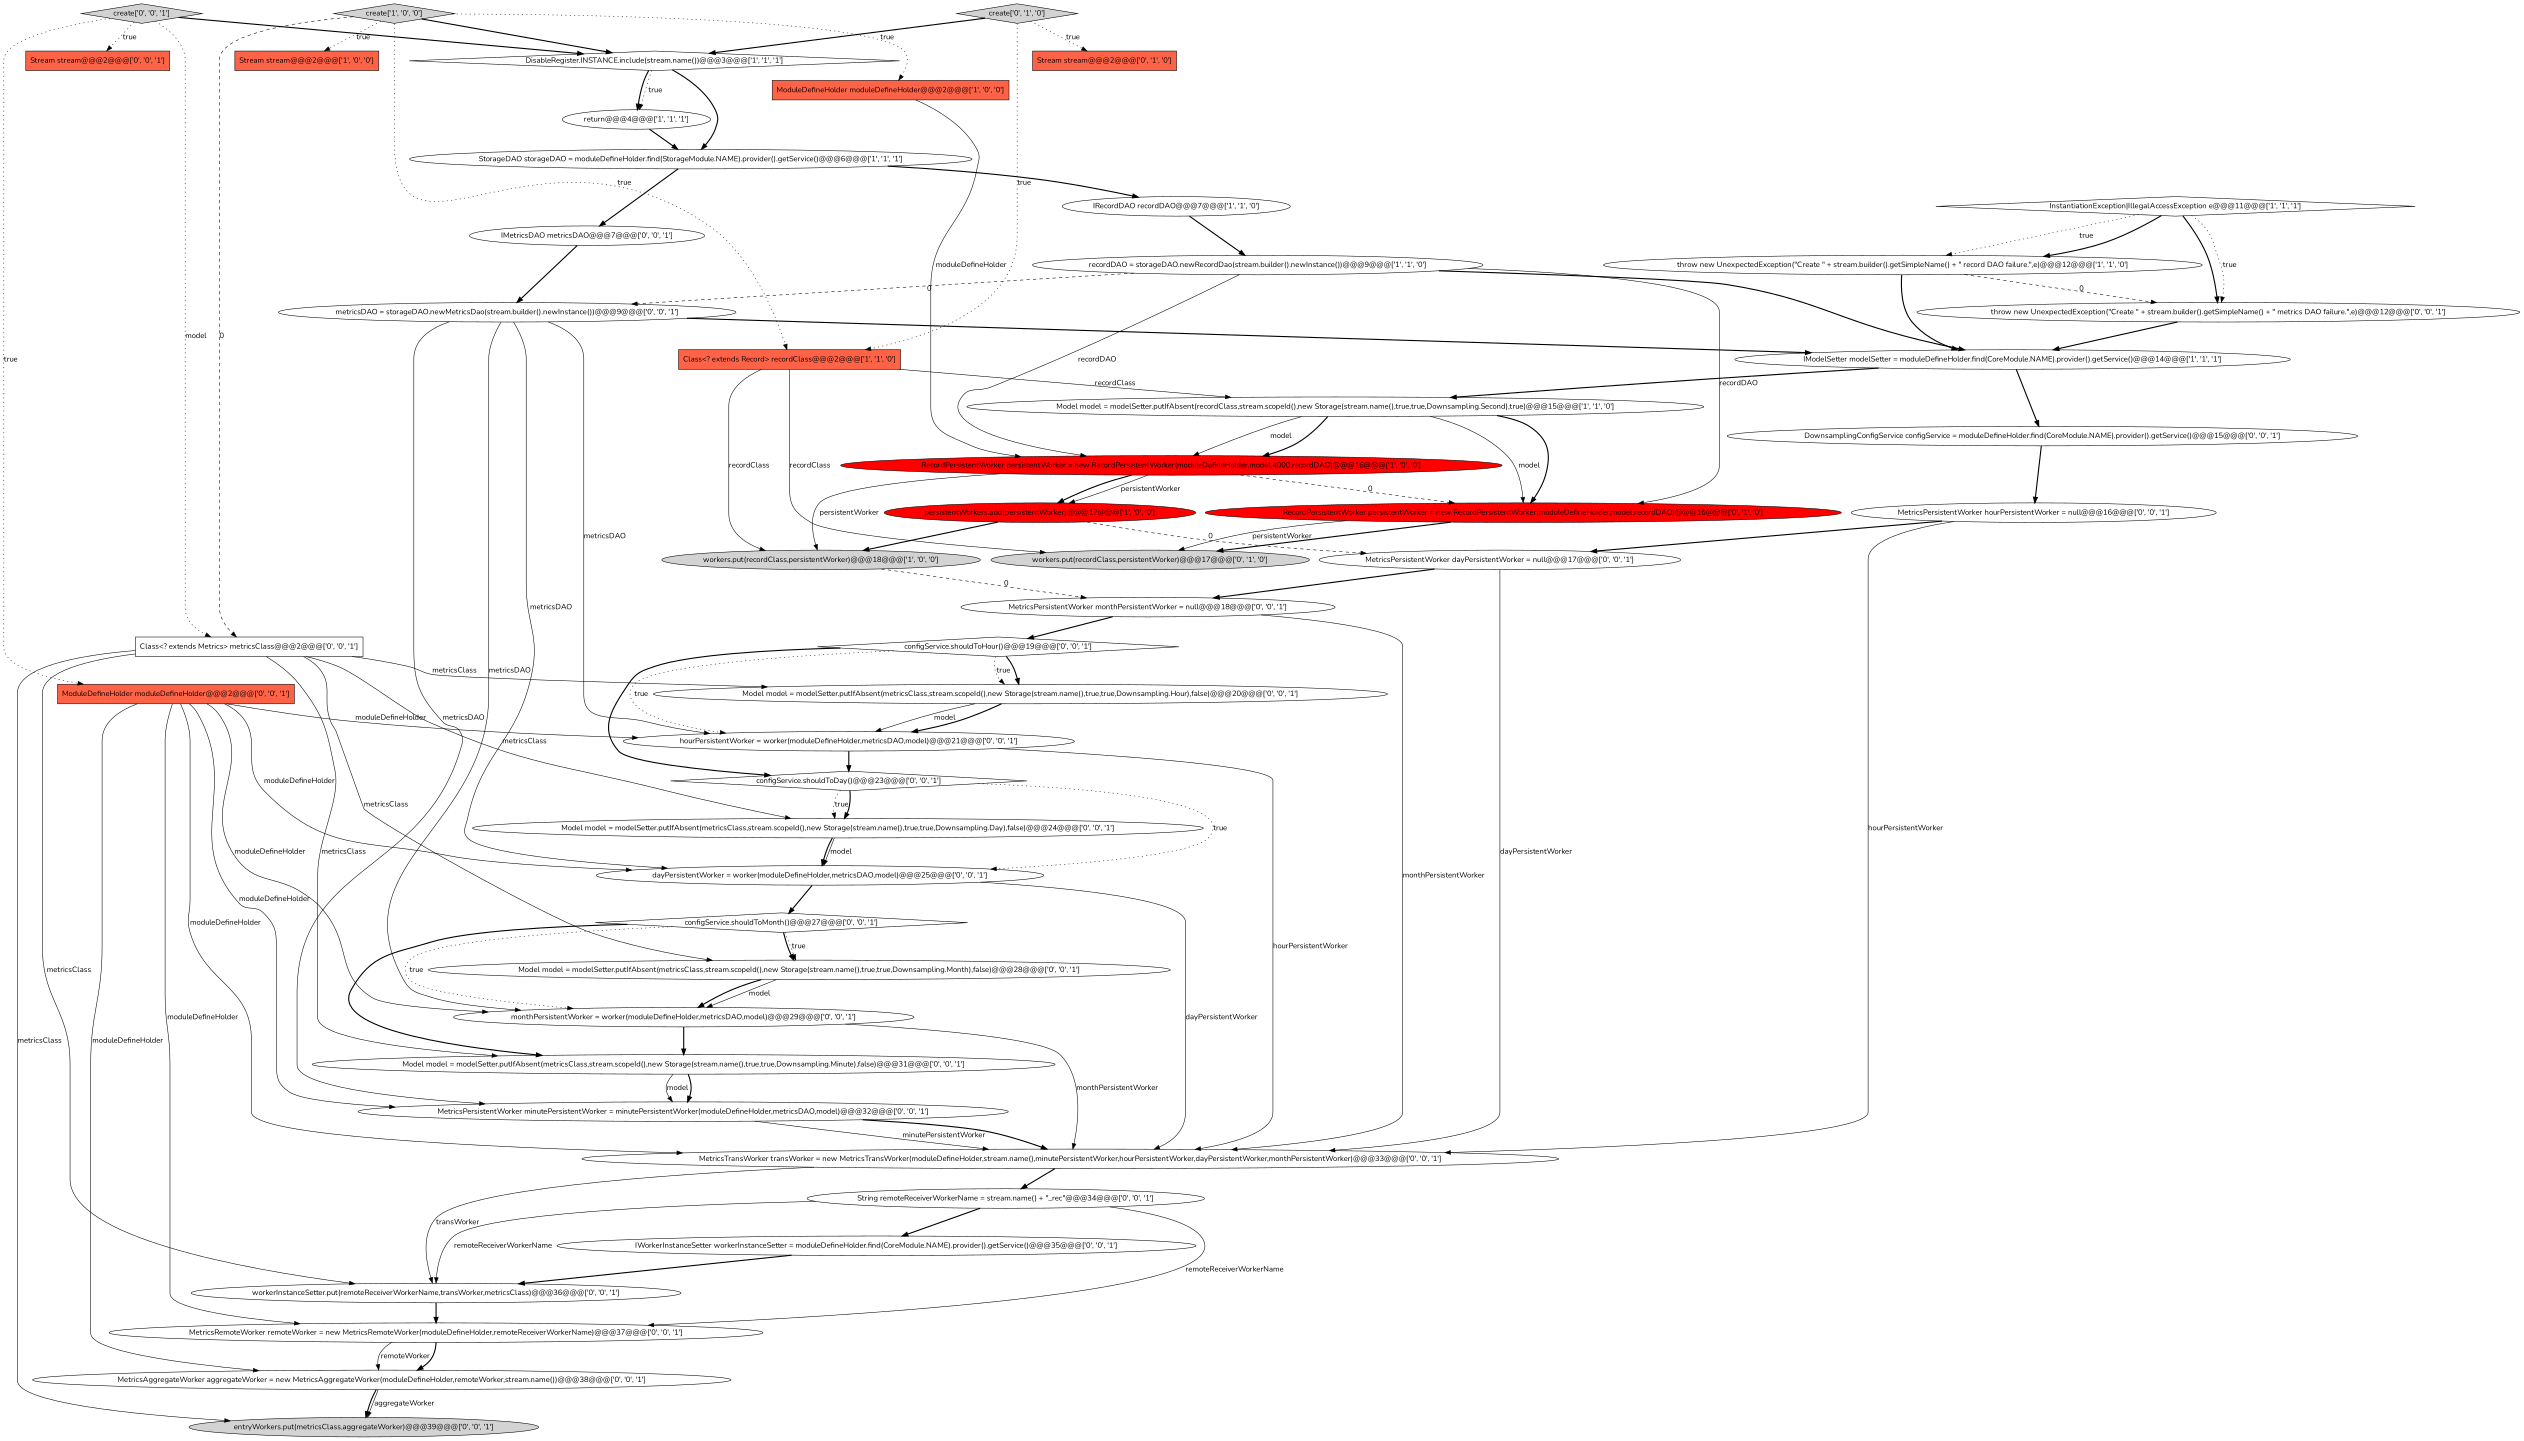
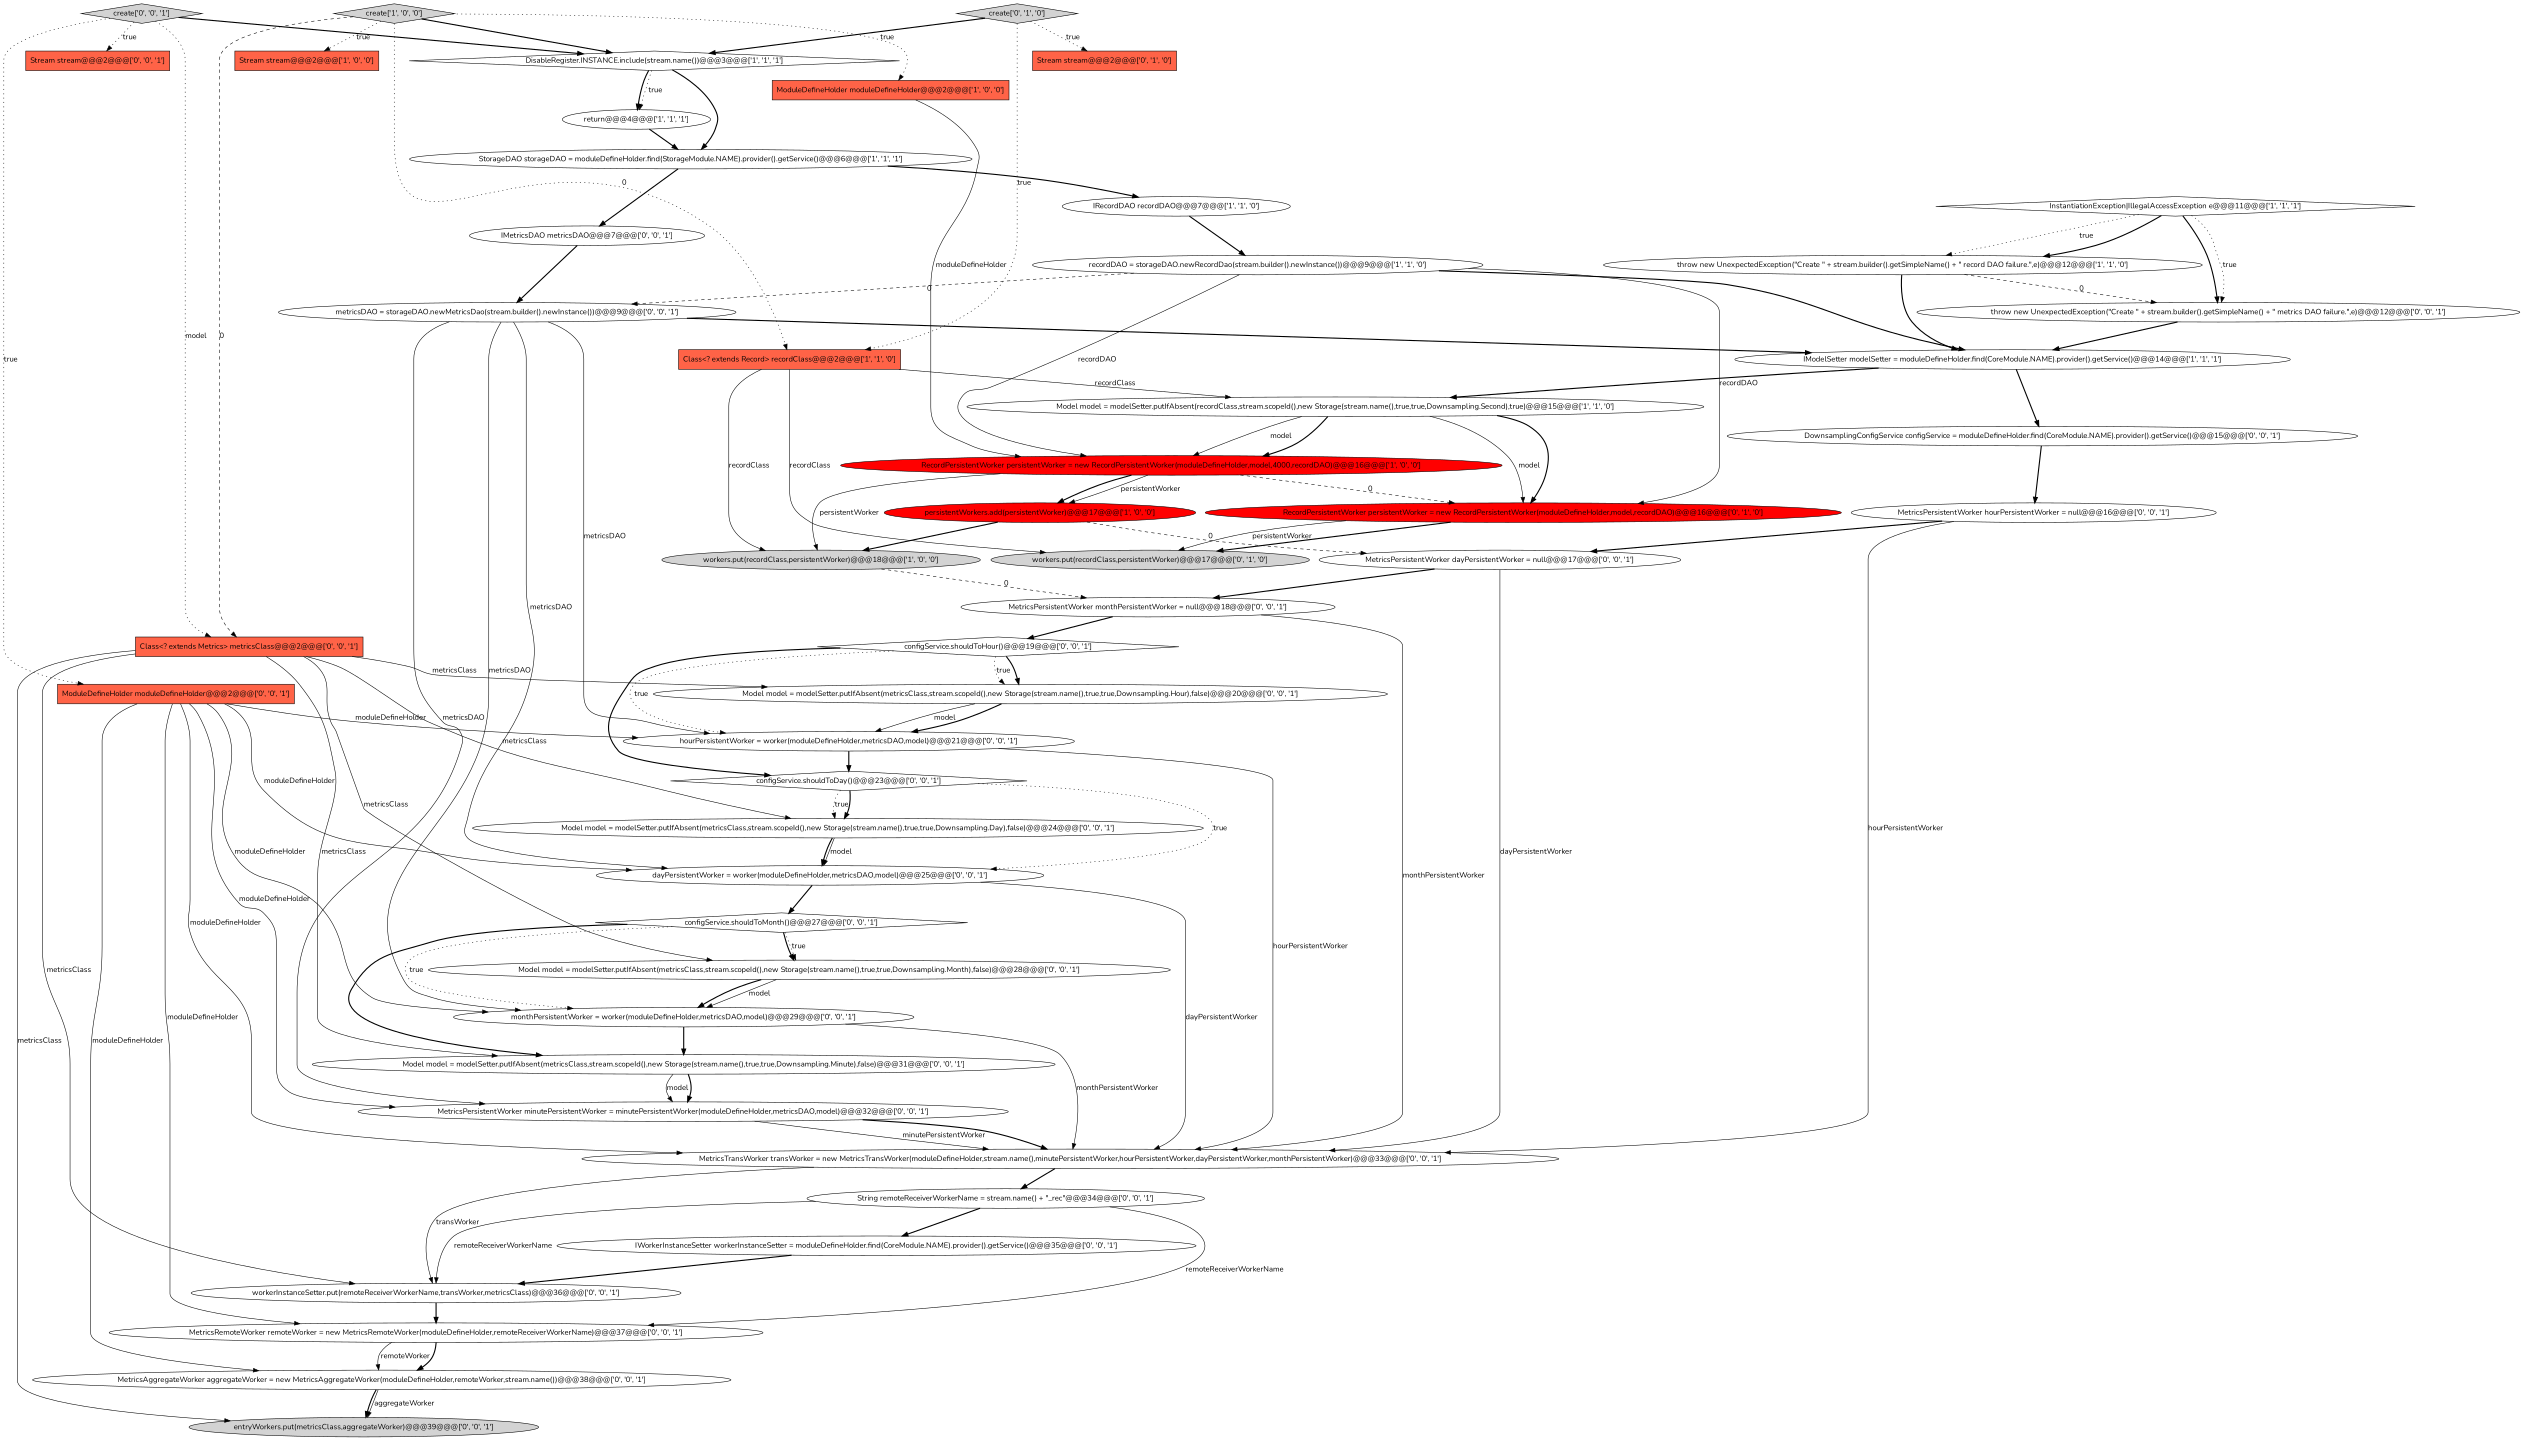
edge "create['1', '0', '0']" -> "Class<? extends Record> recordClass@@@2@@@['1', '1', '0']": label "true" -> "0"
node "Class<? extends Metrics> metricsClass@@@2@@@['0', '0', '1']": fillcolor white -> tomato
